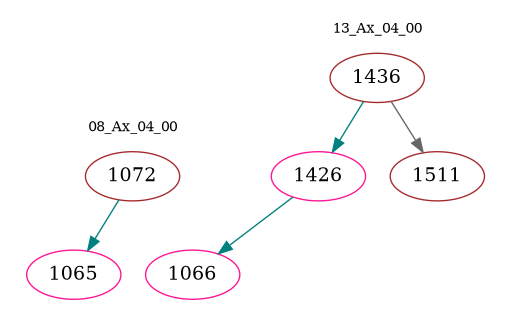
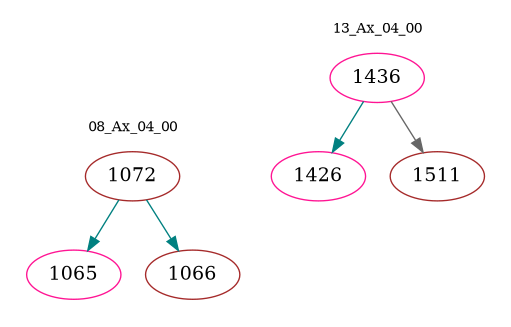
node "1436": color brown -> deeppink
edge "1426" -> "1066": now "1072" -> "1066"
node "1066": color deeppink -> brown
